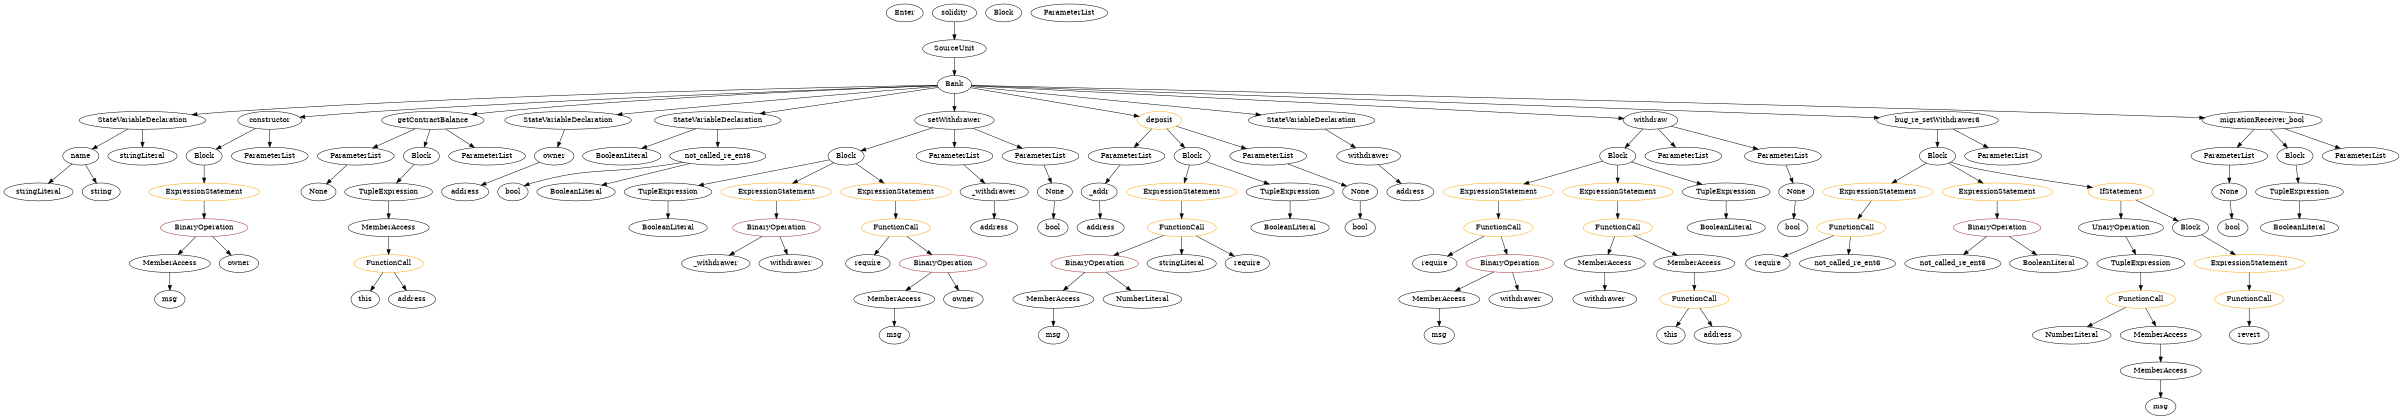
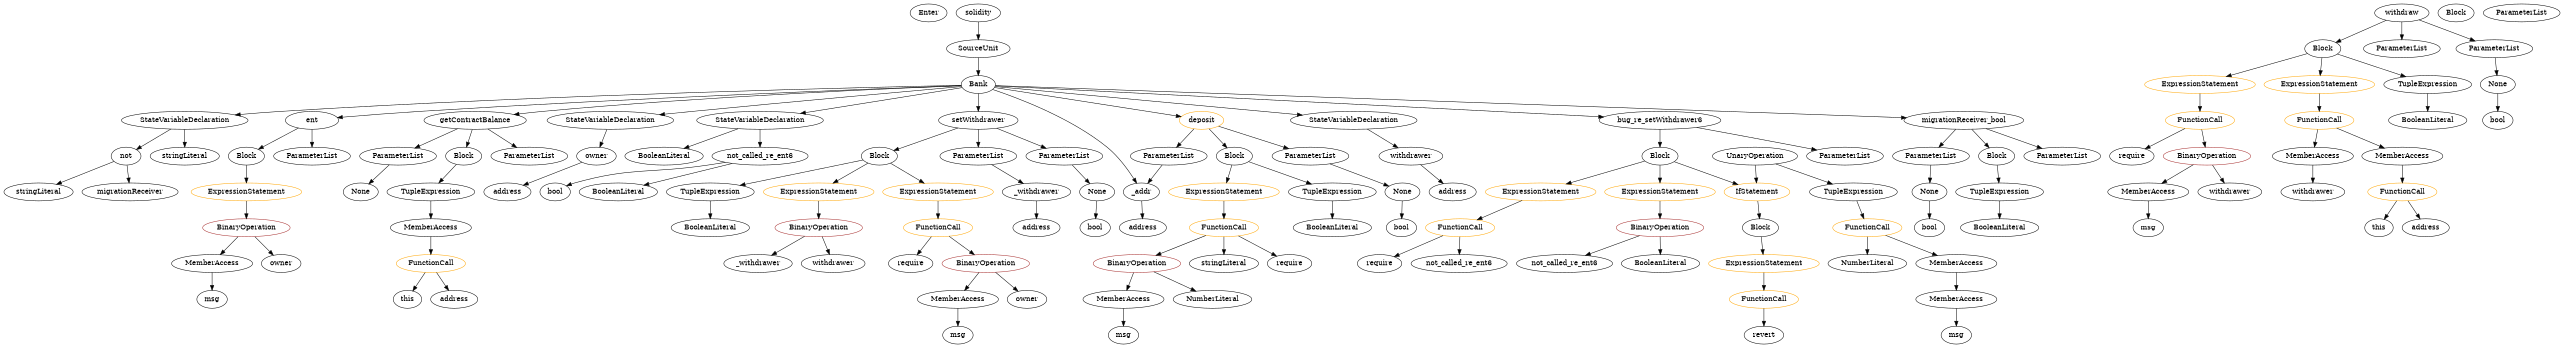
edge "Bank" -> "withdraw": now "Bank" -> "_addr"
node "constructor": label "constructor" -> "ent"
node "name": label "name" -> "not"
node "string": label "string" -> "migrationReceiver"
edge "IfStatement" -> "UnaryOperation": reversed
